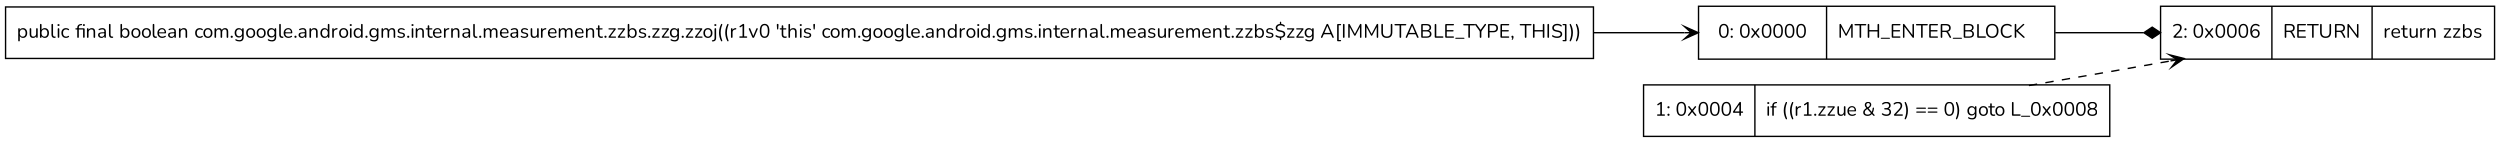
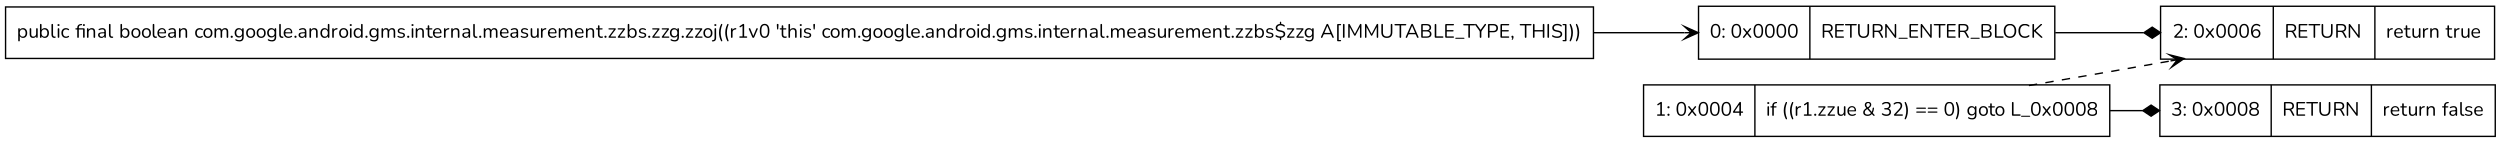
node "0: 0x0000": text "MTH_ENTER_BLOCK" -> "RETURN_ENTER_BLOCK"
node "2: 0x0006": text "return zzbs" -> "return true"
node "3: 0x0008": added
